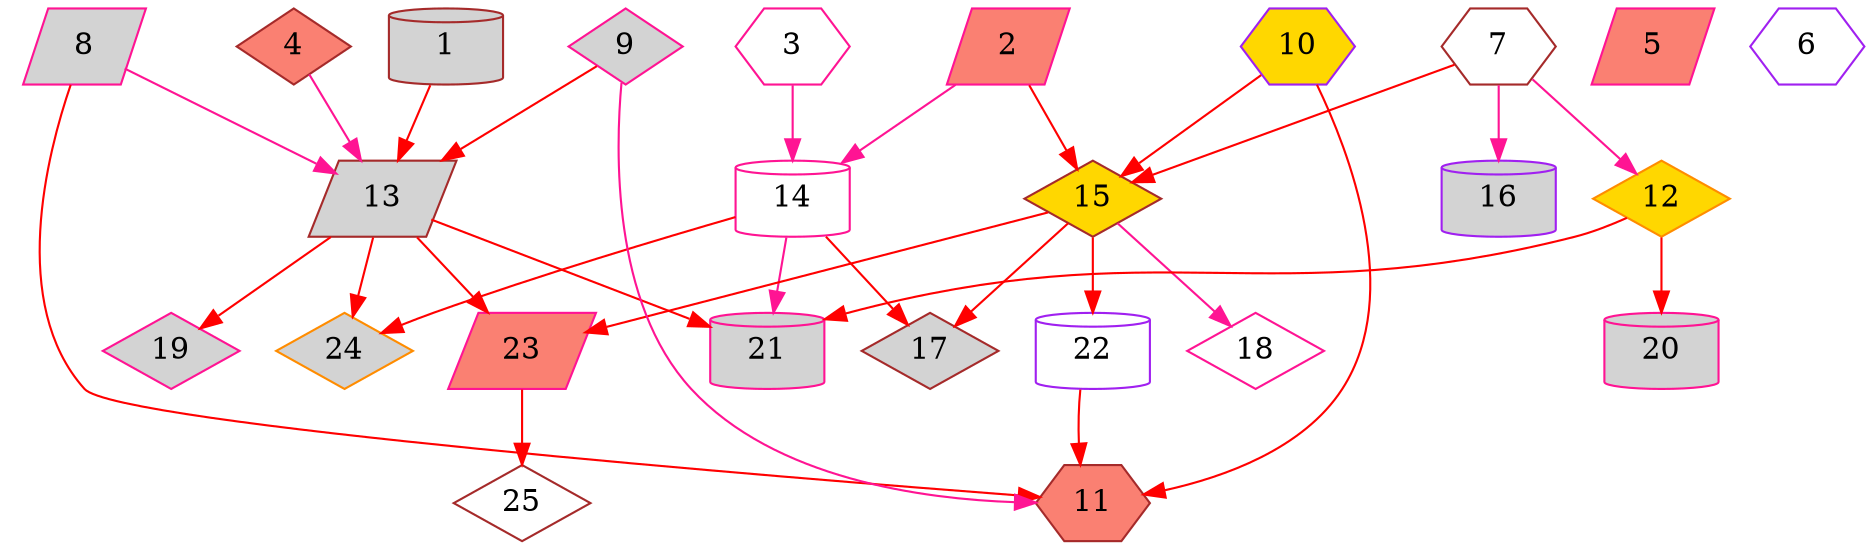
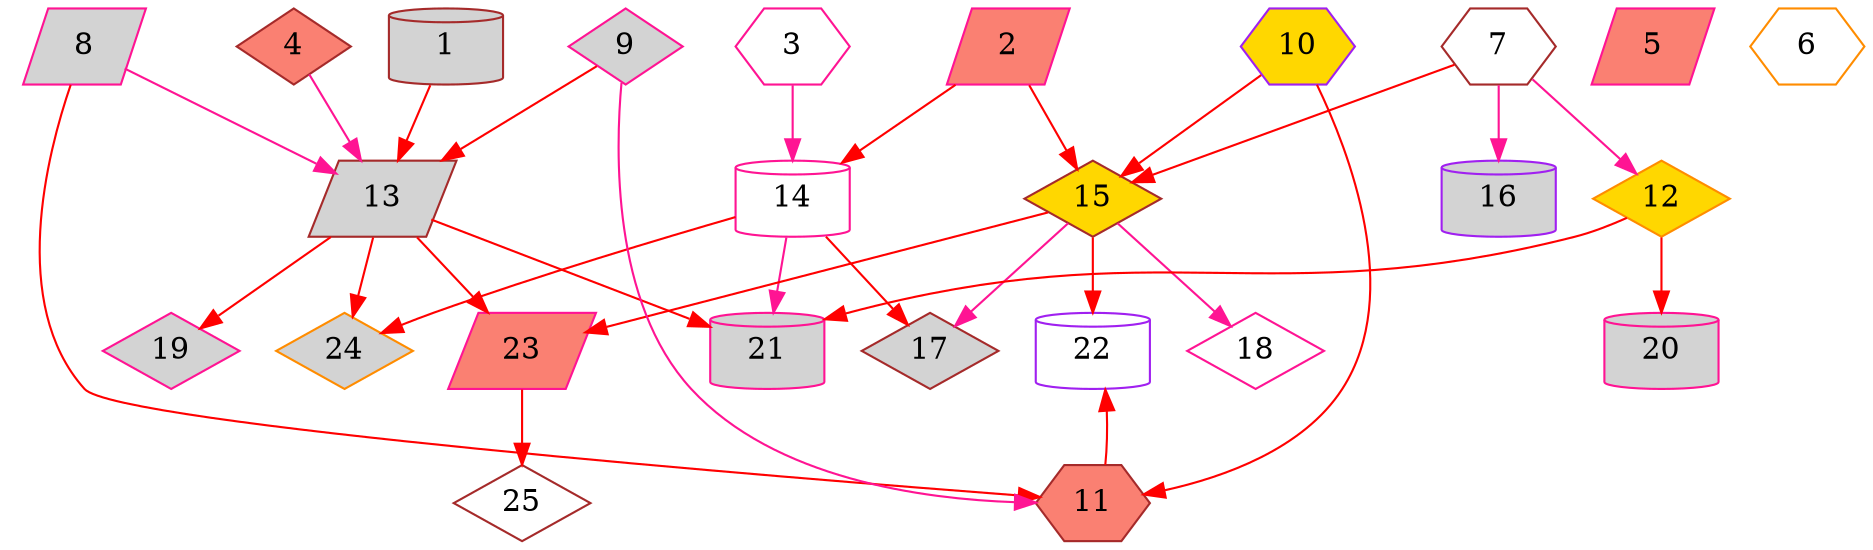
node "6": color purple -> darkorange
edge "2" -> "14": color deeppink -> red
edge "15" -> "17": color red -> deeppink
edge "22" -> "11": reversed
